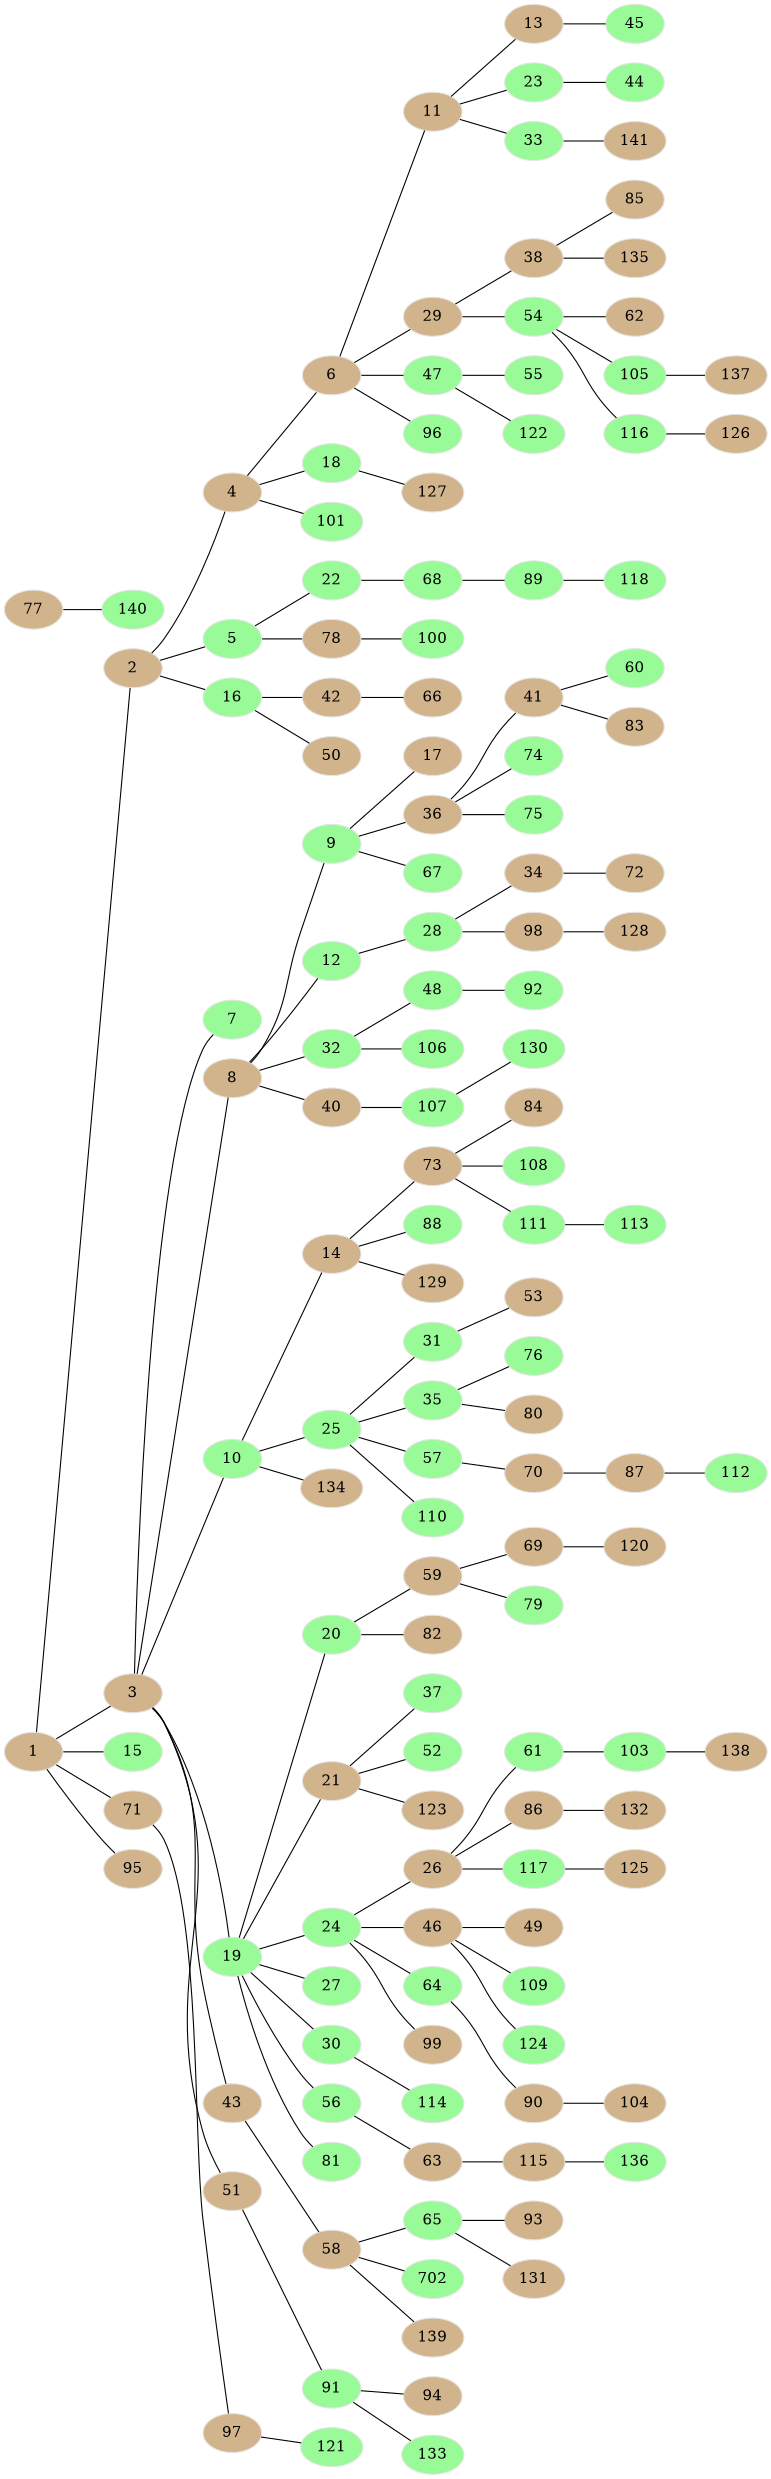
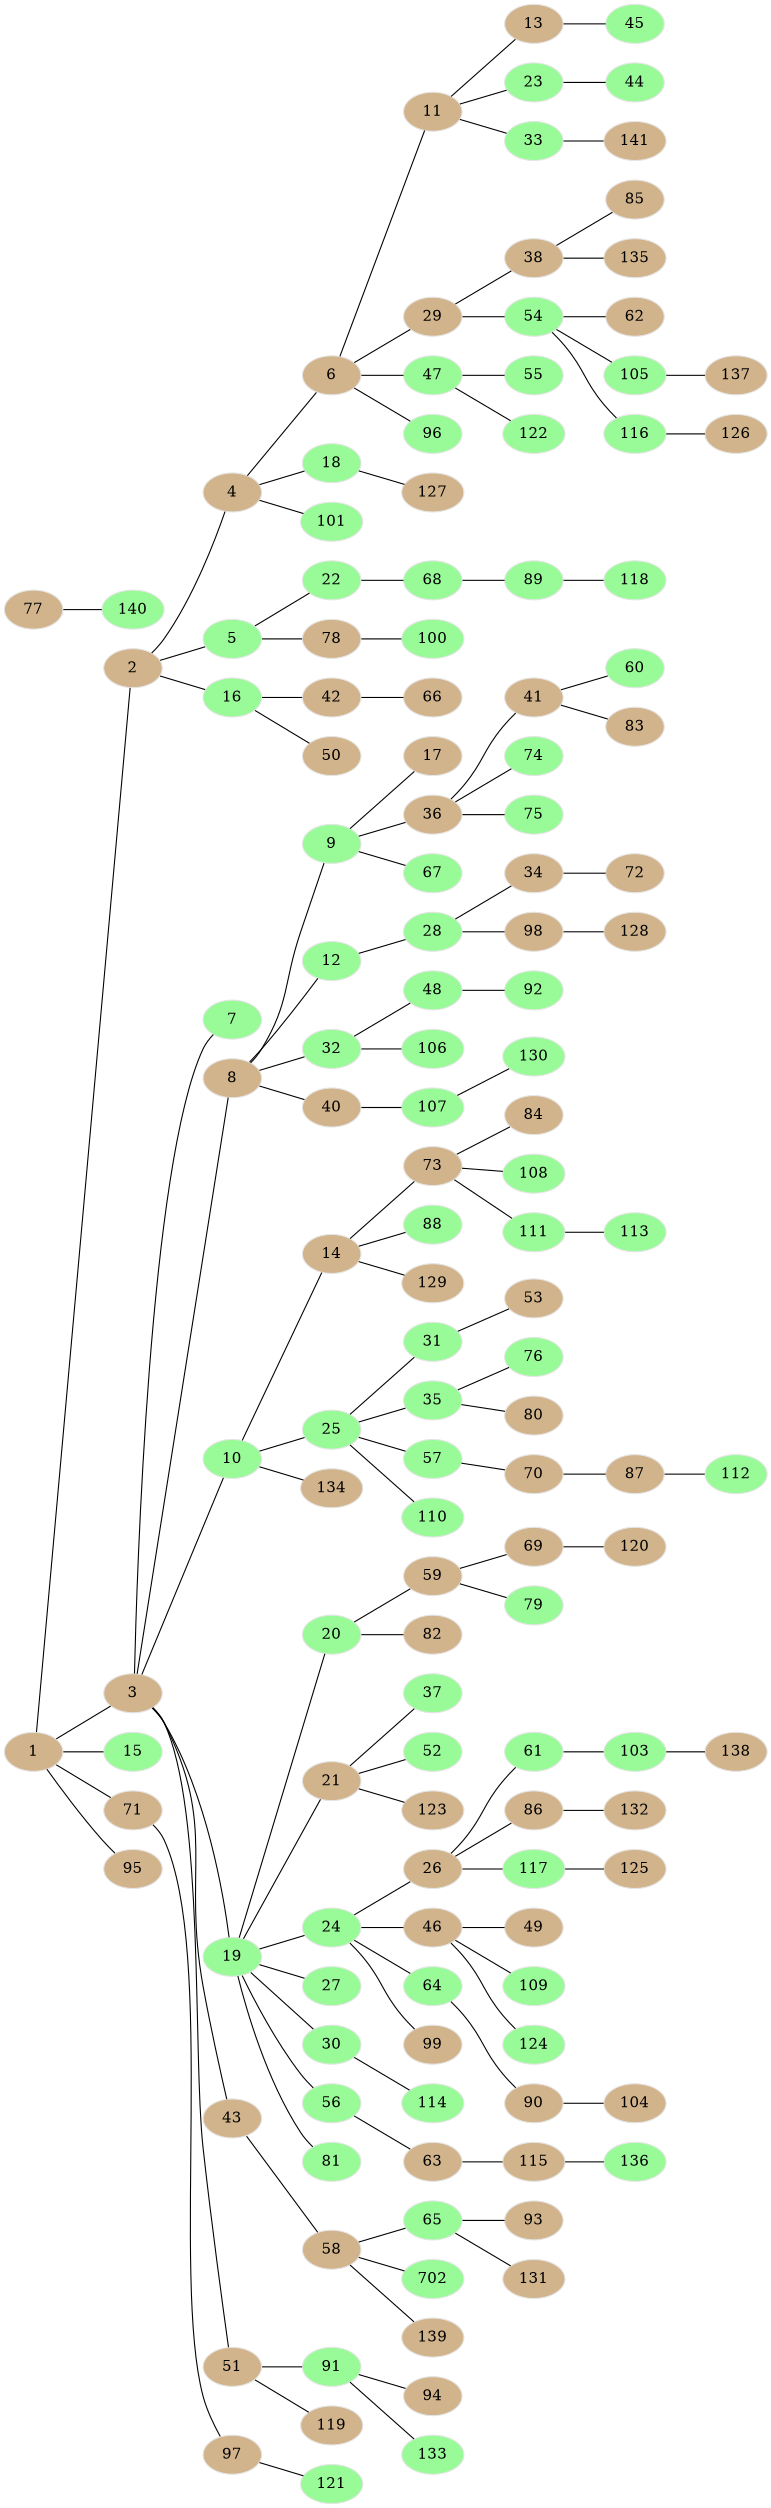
node "119": added
